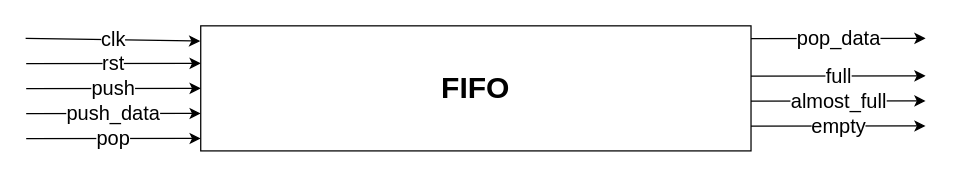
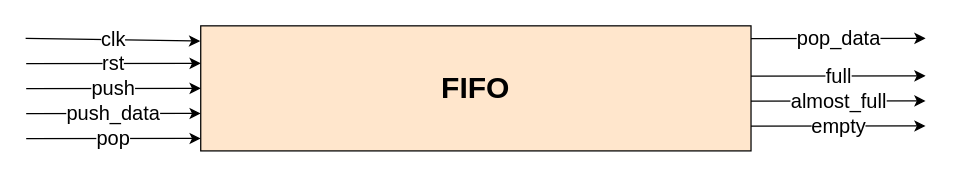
node "FIFO": fillcolor #ffffff -> #ffe6cc
